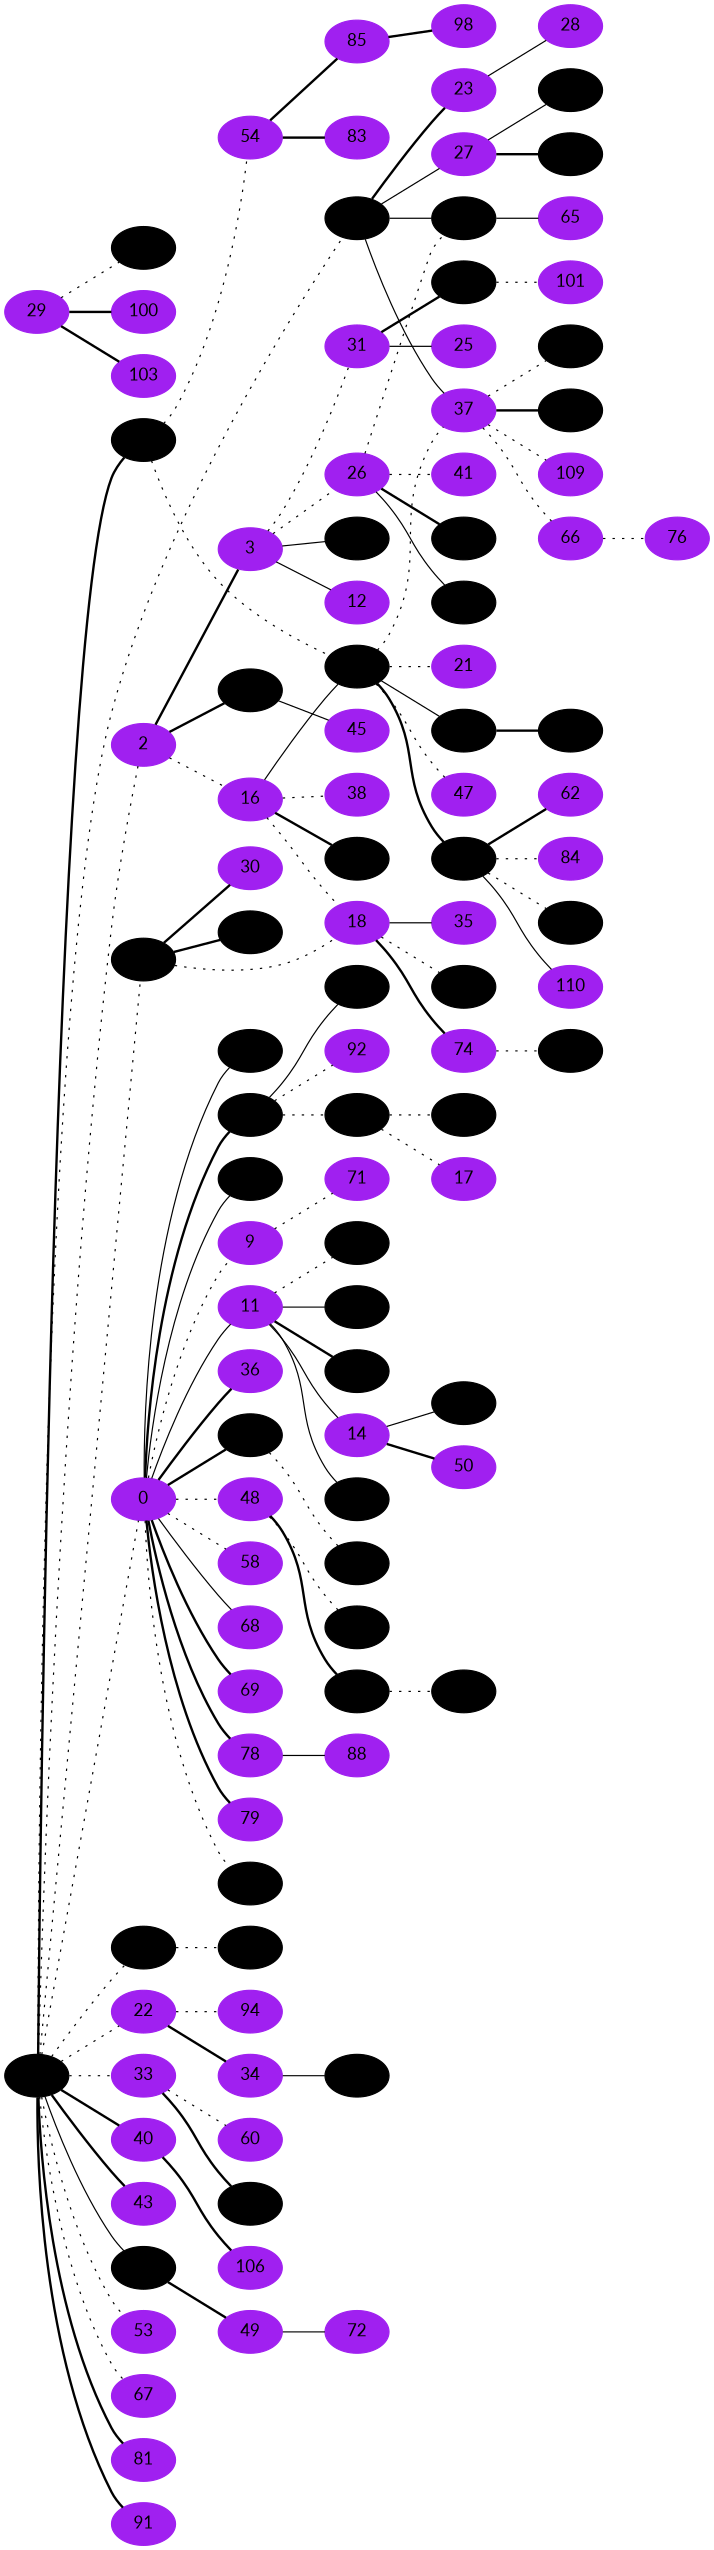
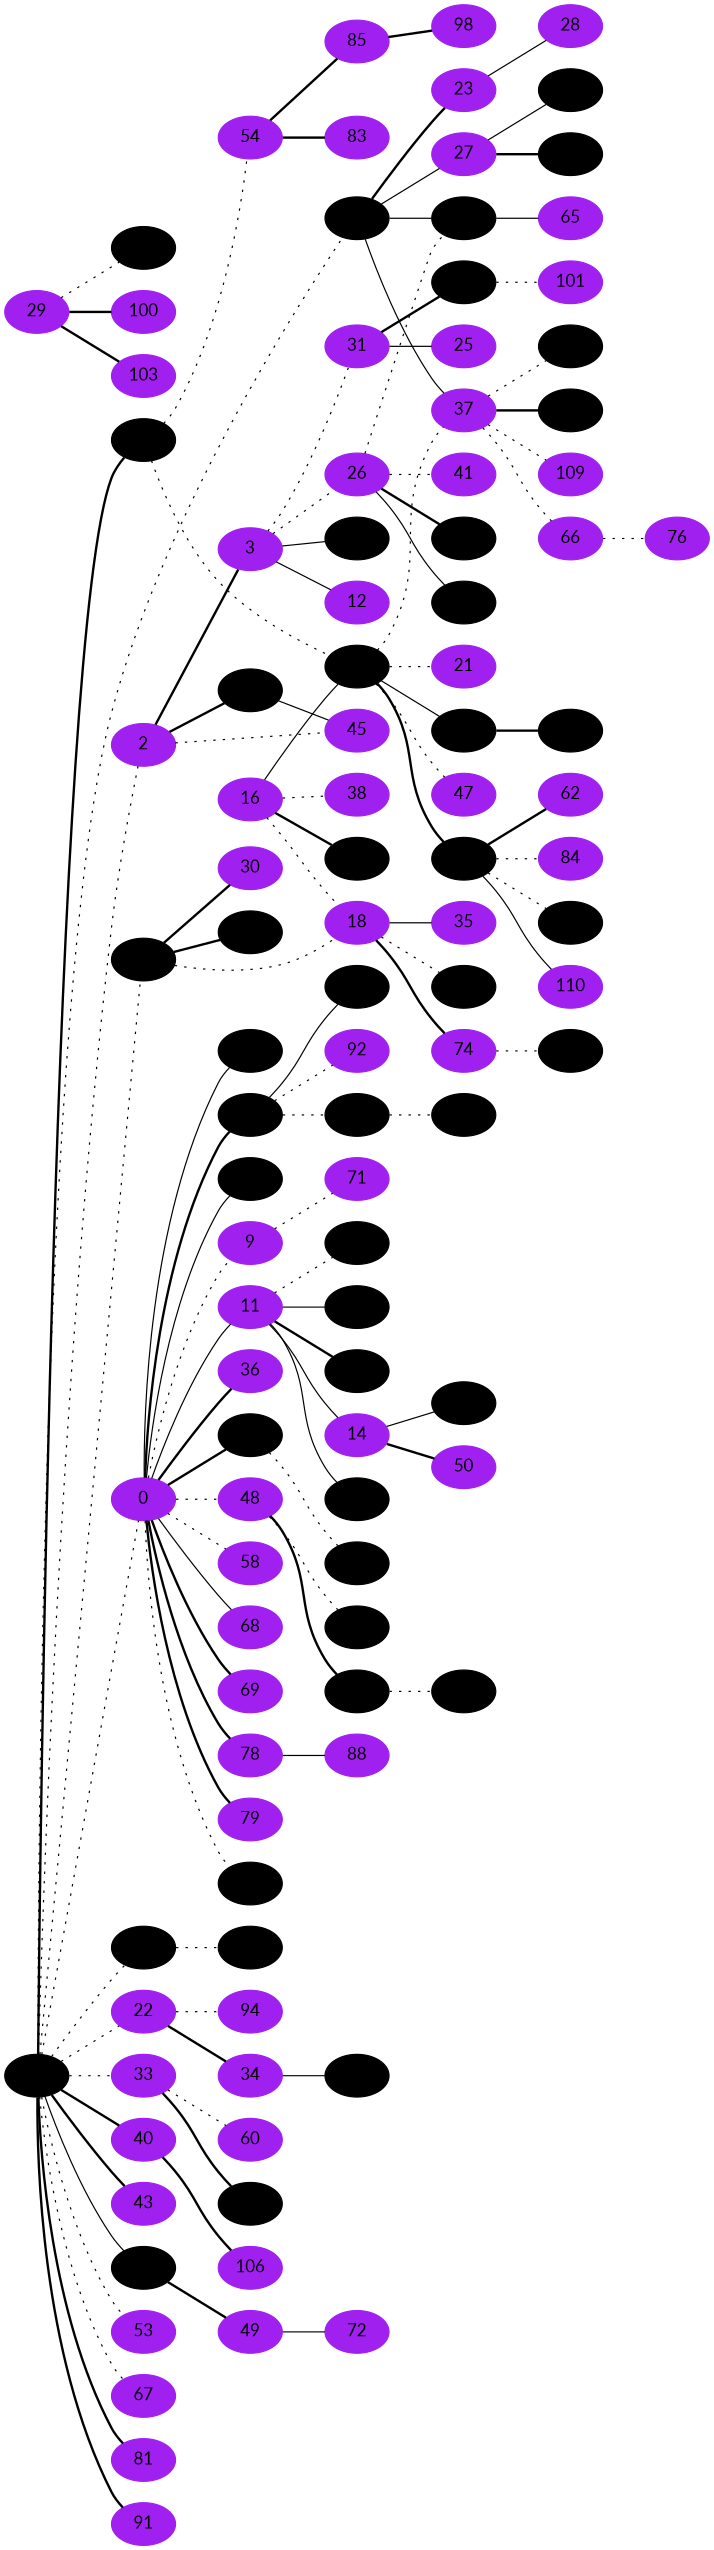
edge "2" -- "16": now "2" -- "45"
node "17": removed
